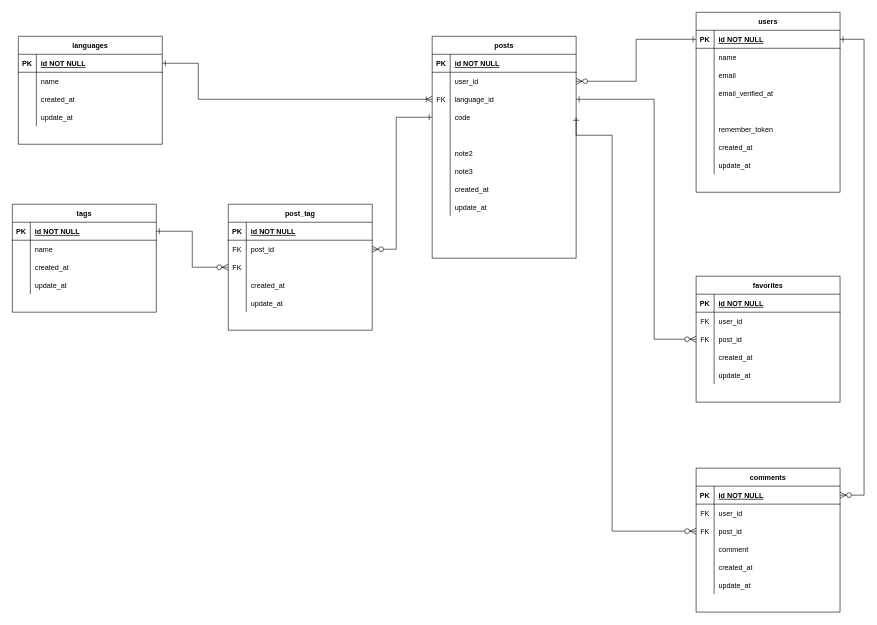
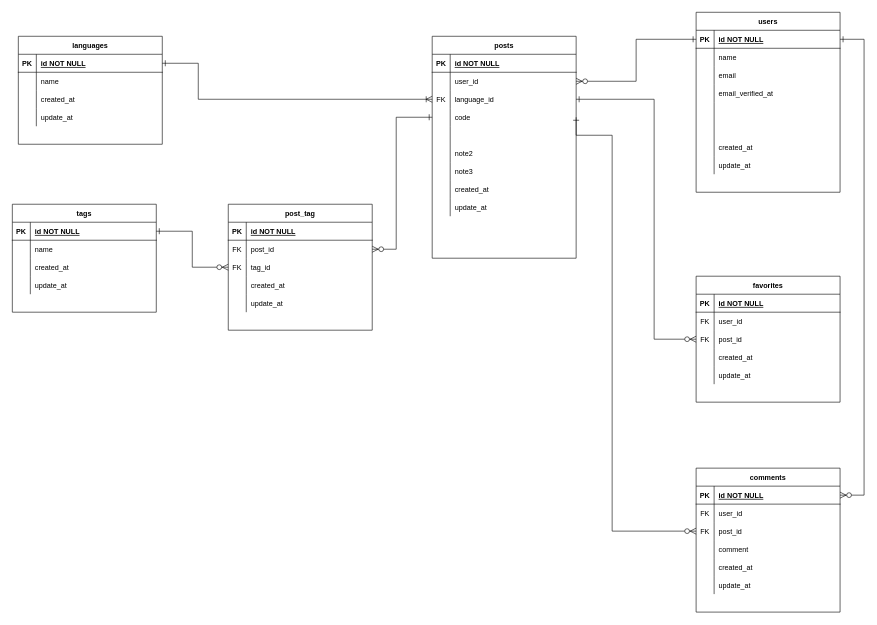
node "remember_token": removed
node "tag_id": added
